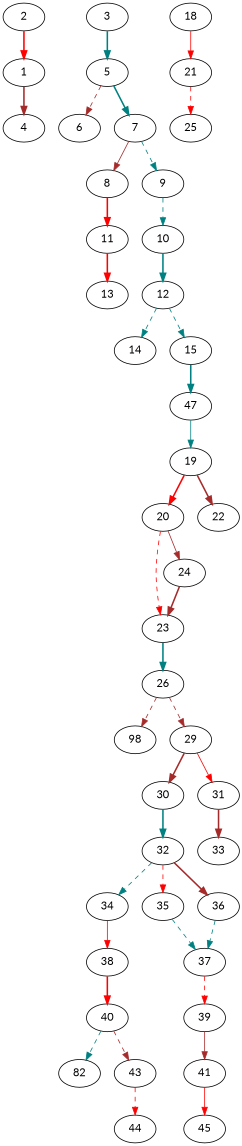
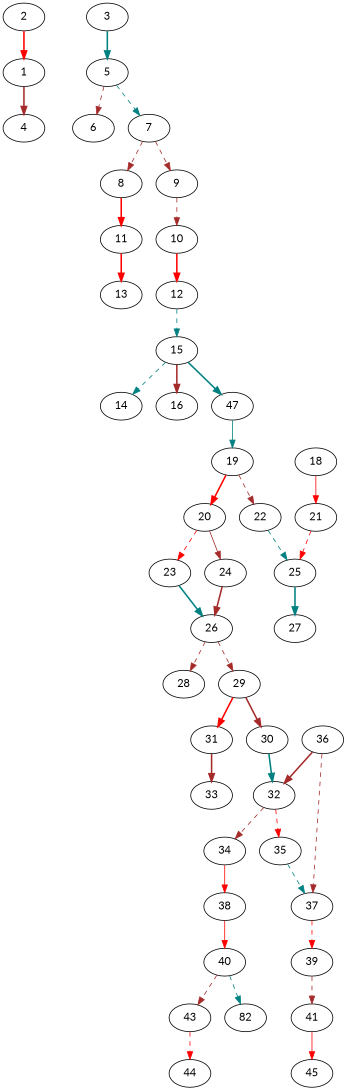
edge "5" -> "7": style bold -> dashed
edge "7" -> "8": style solid -> dashed
edge "7" -> "9": color teal -> brown
edge "9" -> "10": color teal -> brown
edge "10" -> "12": color teal -> red
edge "12" -> "14": now "15" -> "14"
node "16": added
edge "19" -> "22": style bold -> dashed
edge "22" -> "25": added
edge "24" -> "23": now "24" -> "26"
node "27": added
node "98": label "98" -> "28"
edge "29" -> "31": style solid -> bold
edge "32" -> "34": color teal -> brown
edge "32" -> "36": reversed
edge "36" -> "37": color teal -> brown
edge "38" -> "40": style bold -> solid
edge "39" -> "41": style solid -> dashed
